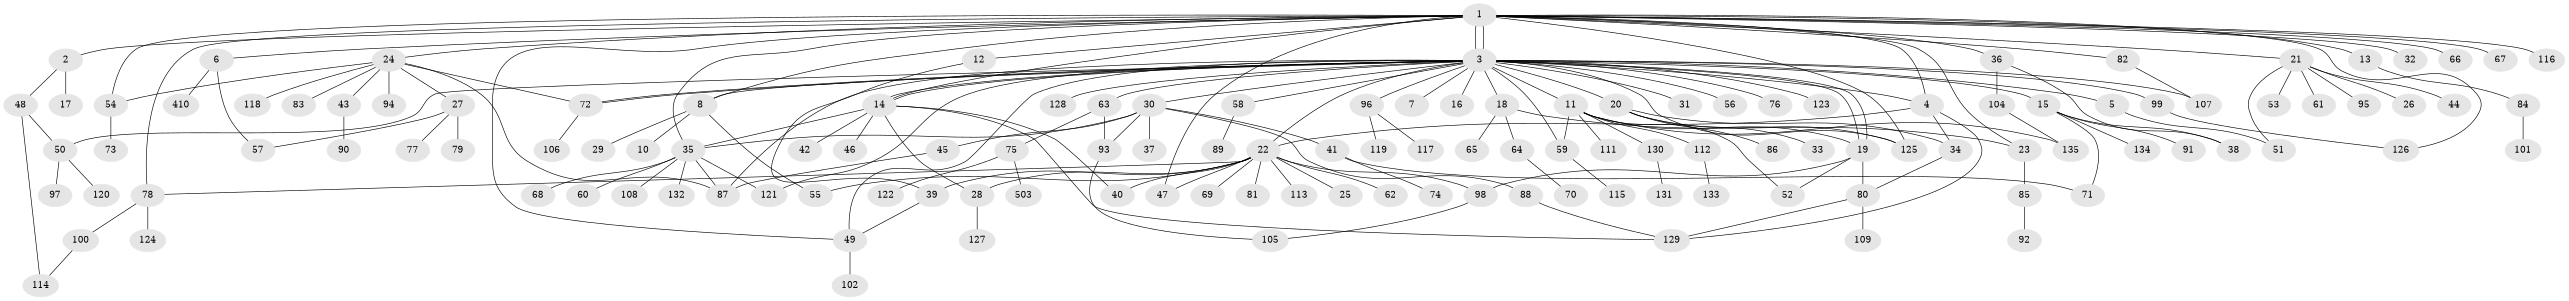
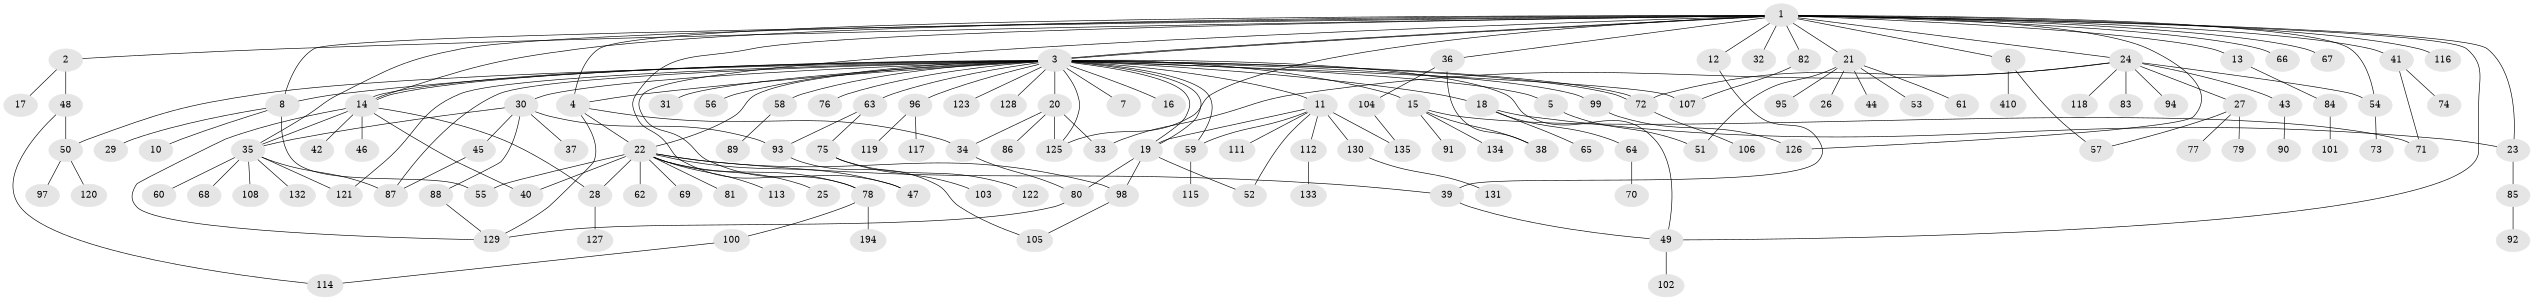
edge "30" -- "41": now "1" -- "41"
edge "24" -- "87": now "24" -- "33"
node "503": label "503" -> "103"
node "124": label "124" -> "194"
node "109": removed
